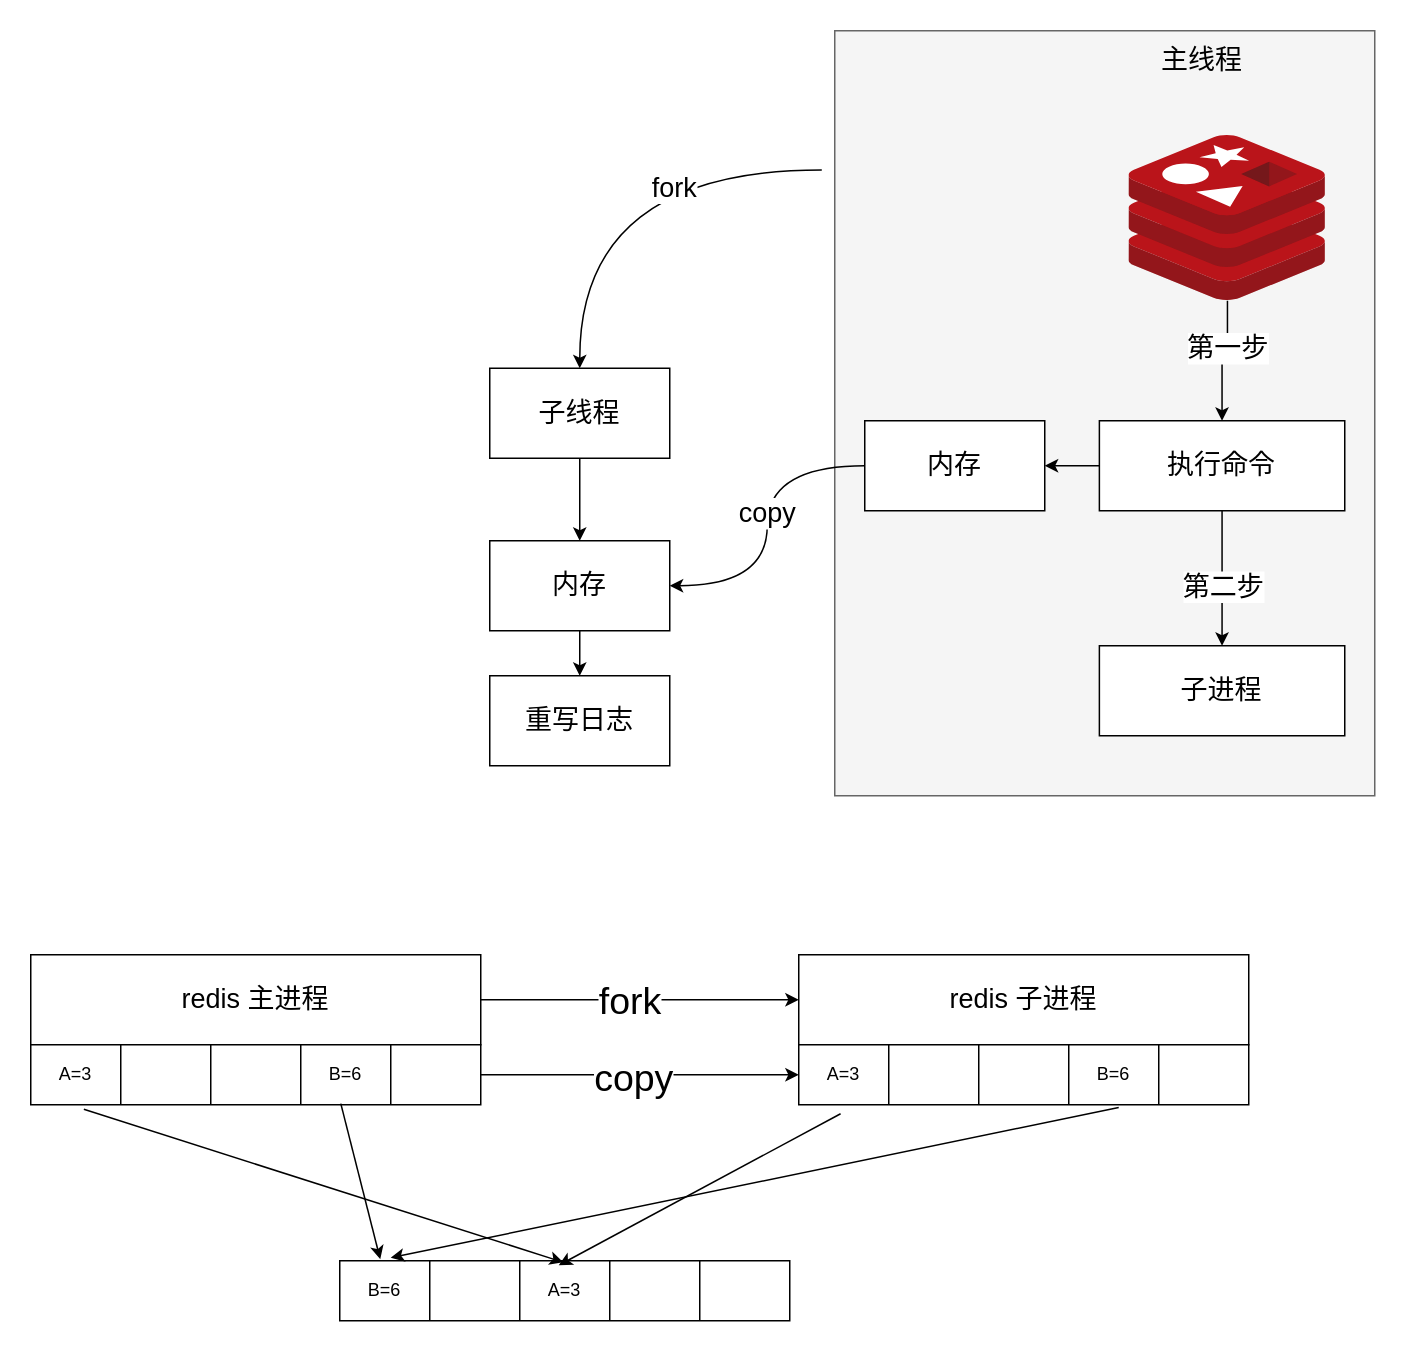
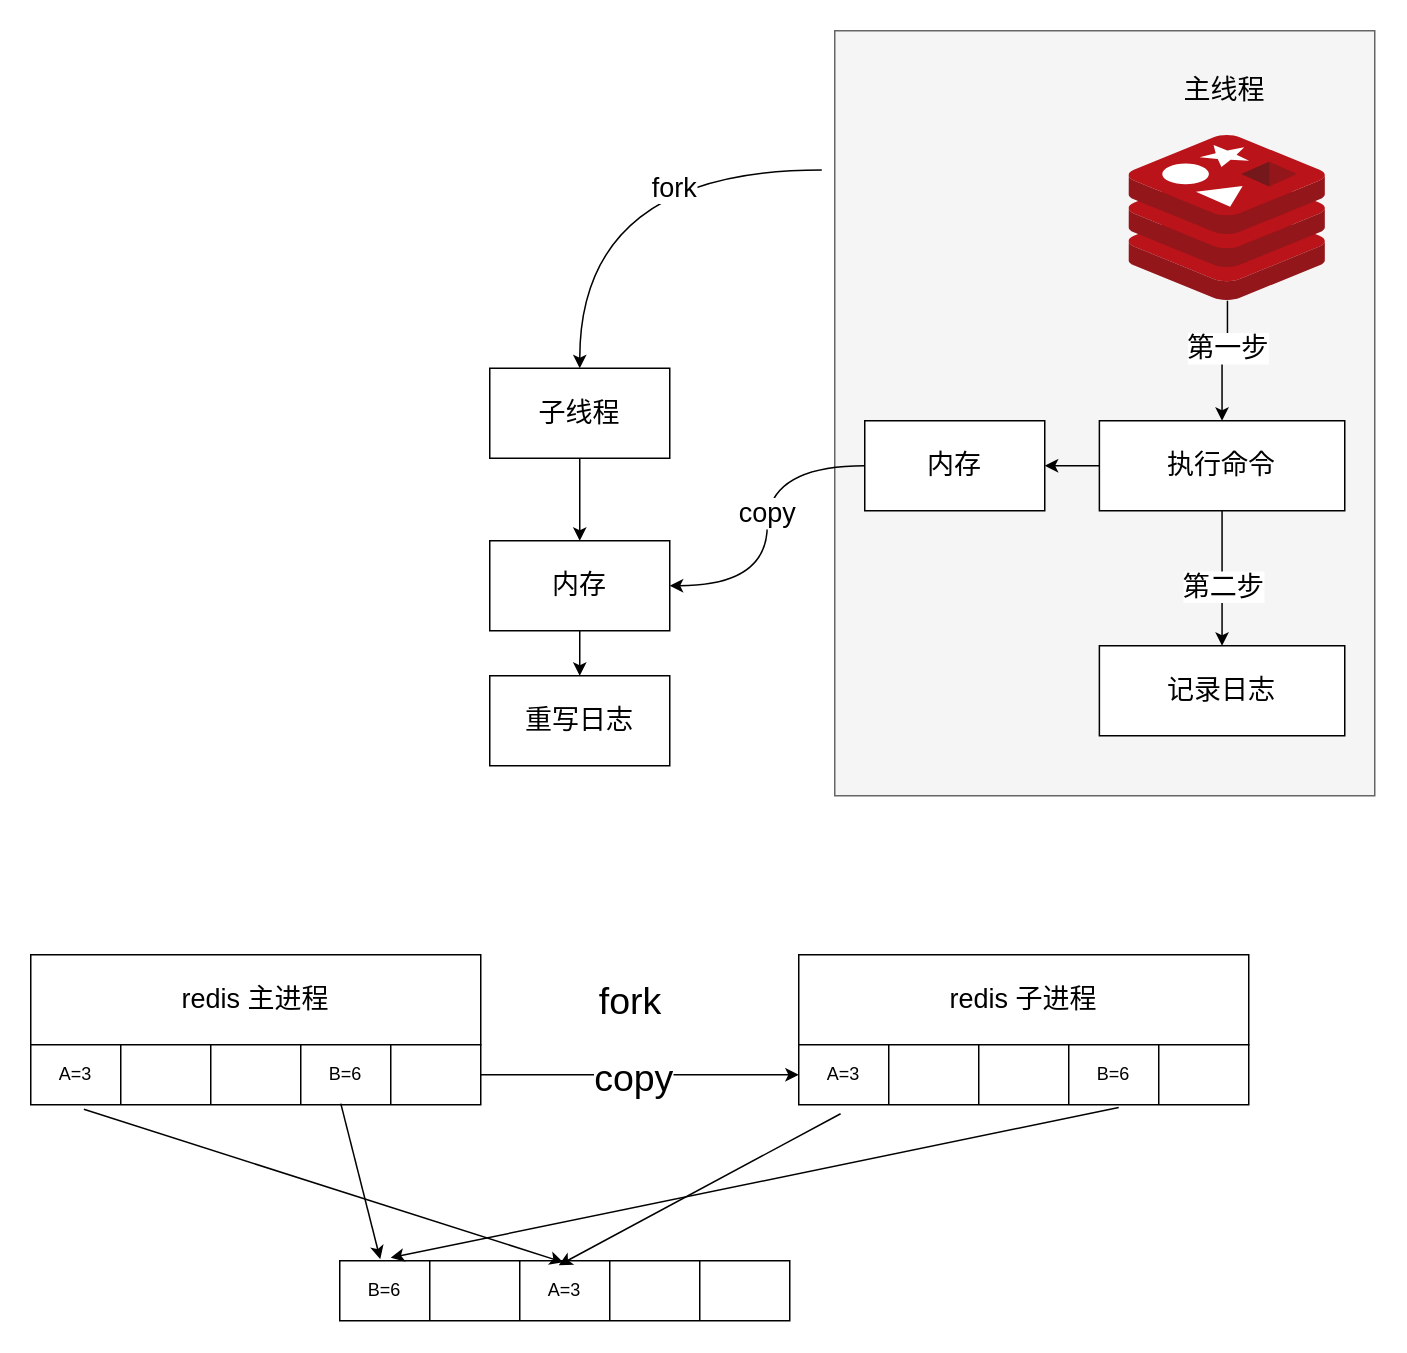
node "主线程": moved (1202, 61) -> (1225, 91)
node "子进程": label "子进程" -> "记录日志"
edge "redis 主进程" -> "redis 子进程": removed
